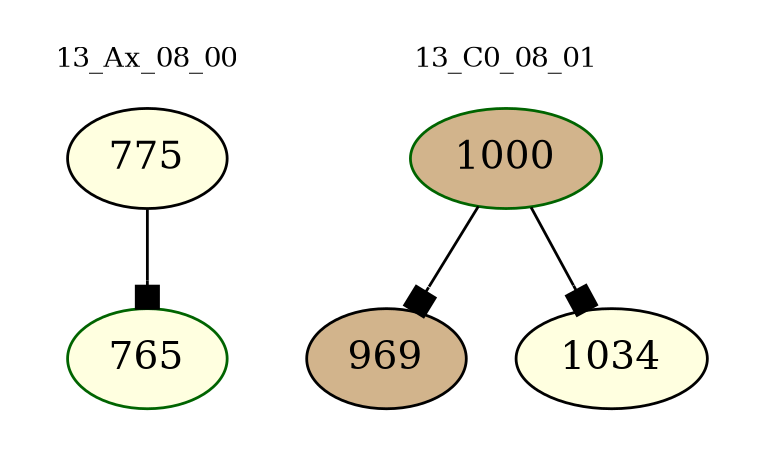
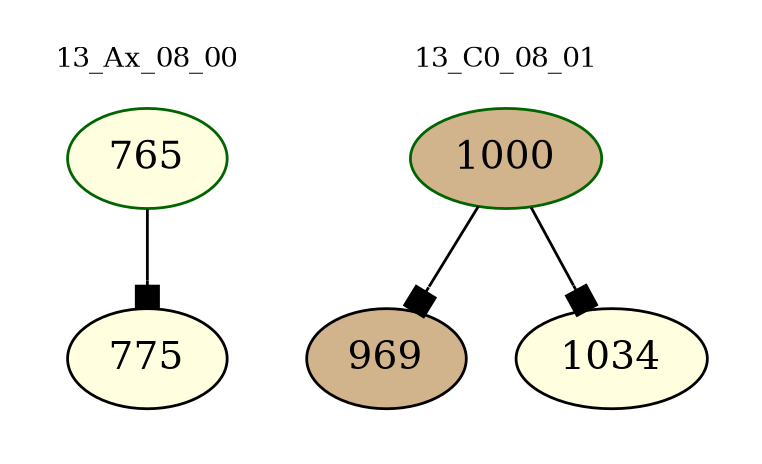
edge "775" -> "765": reversed
